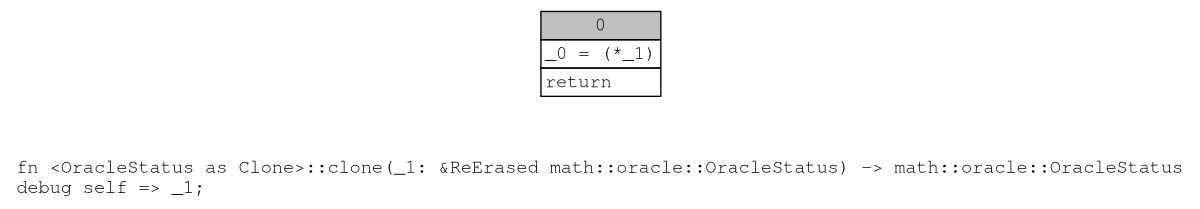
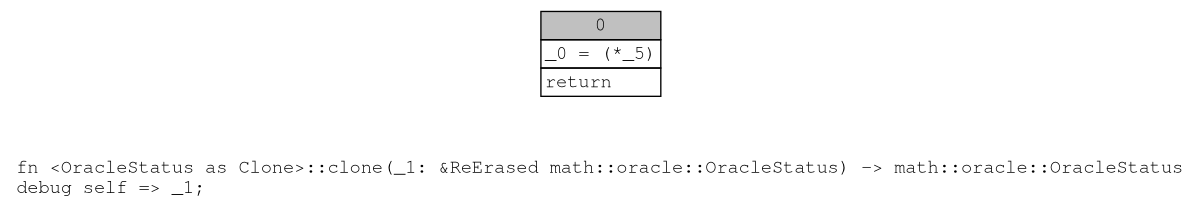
node "0": text "_0 = (*_1)" -> "_0 = (*_5)"
